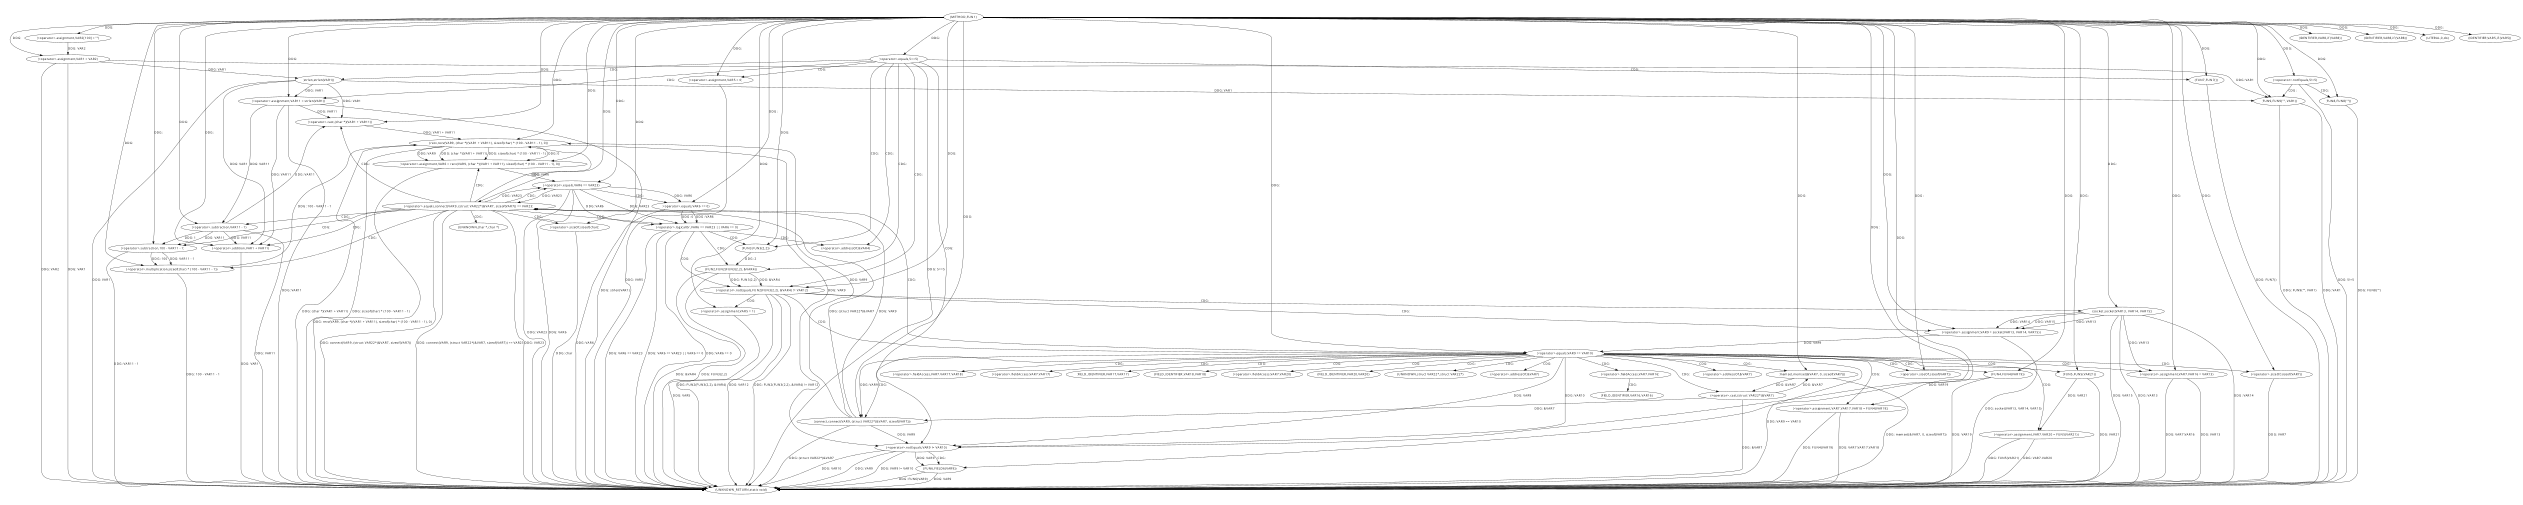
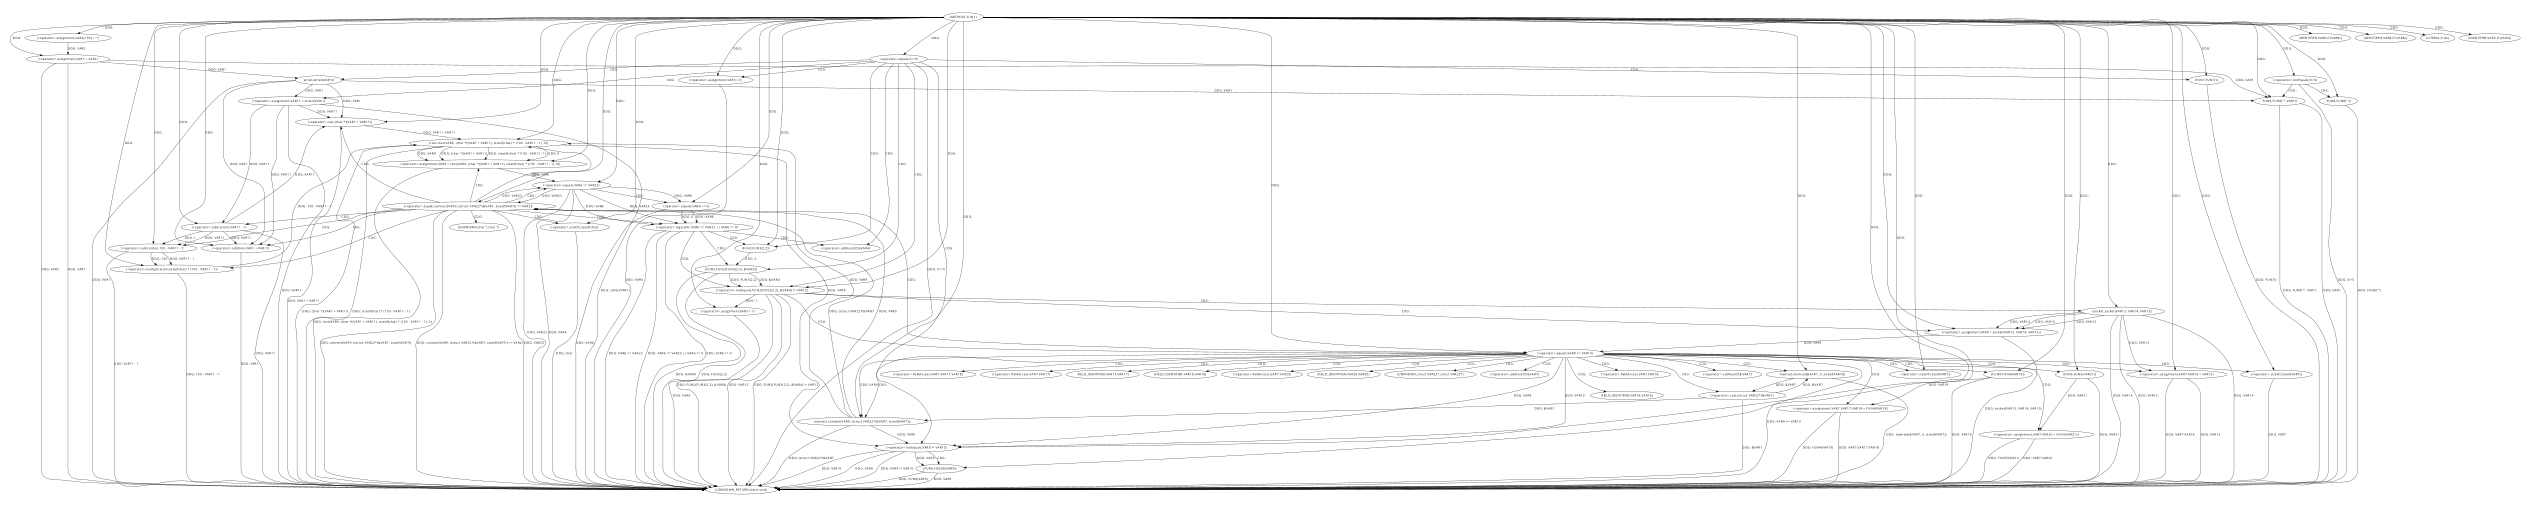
edge "(METHOD,FUN1)" -> "(<operator>.assignment,VAR11 = strlen(VAR1))": removed, label "DDG:"
edge "(<operator>.notEquals,FUN2(FUN3(2,2), &VAR4) != VAR12)" -> "(<operator>.assignment,VAR5 = 1)": label "CDG: " -> "DDG: 1"
edge "(<operator>.fieldAccess,VAR7.VAR16)" -> "(FIELD_IDENTIFIER,VAR16,VAR16)": now "(<operator>.equals,VAR9 == VAR10)" -> "(FIELD_IDENTIFIER,VAR16,VAR16)"
edge "(<operator>.cast,(char *)(VAR1 + VAR11))" -> "(UNKNOWN_RETURN,static void)": added, label "DDG: VAR1 + VAR11"
